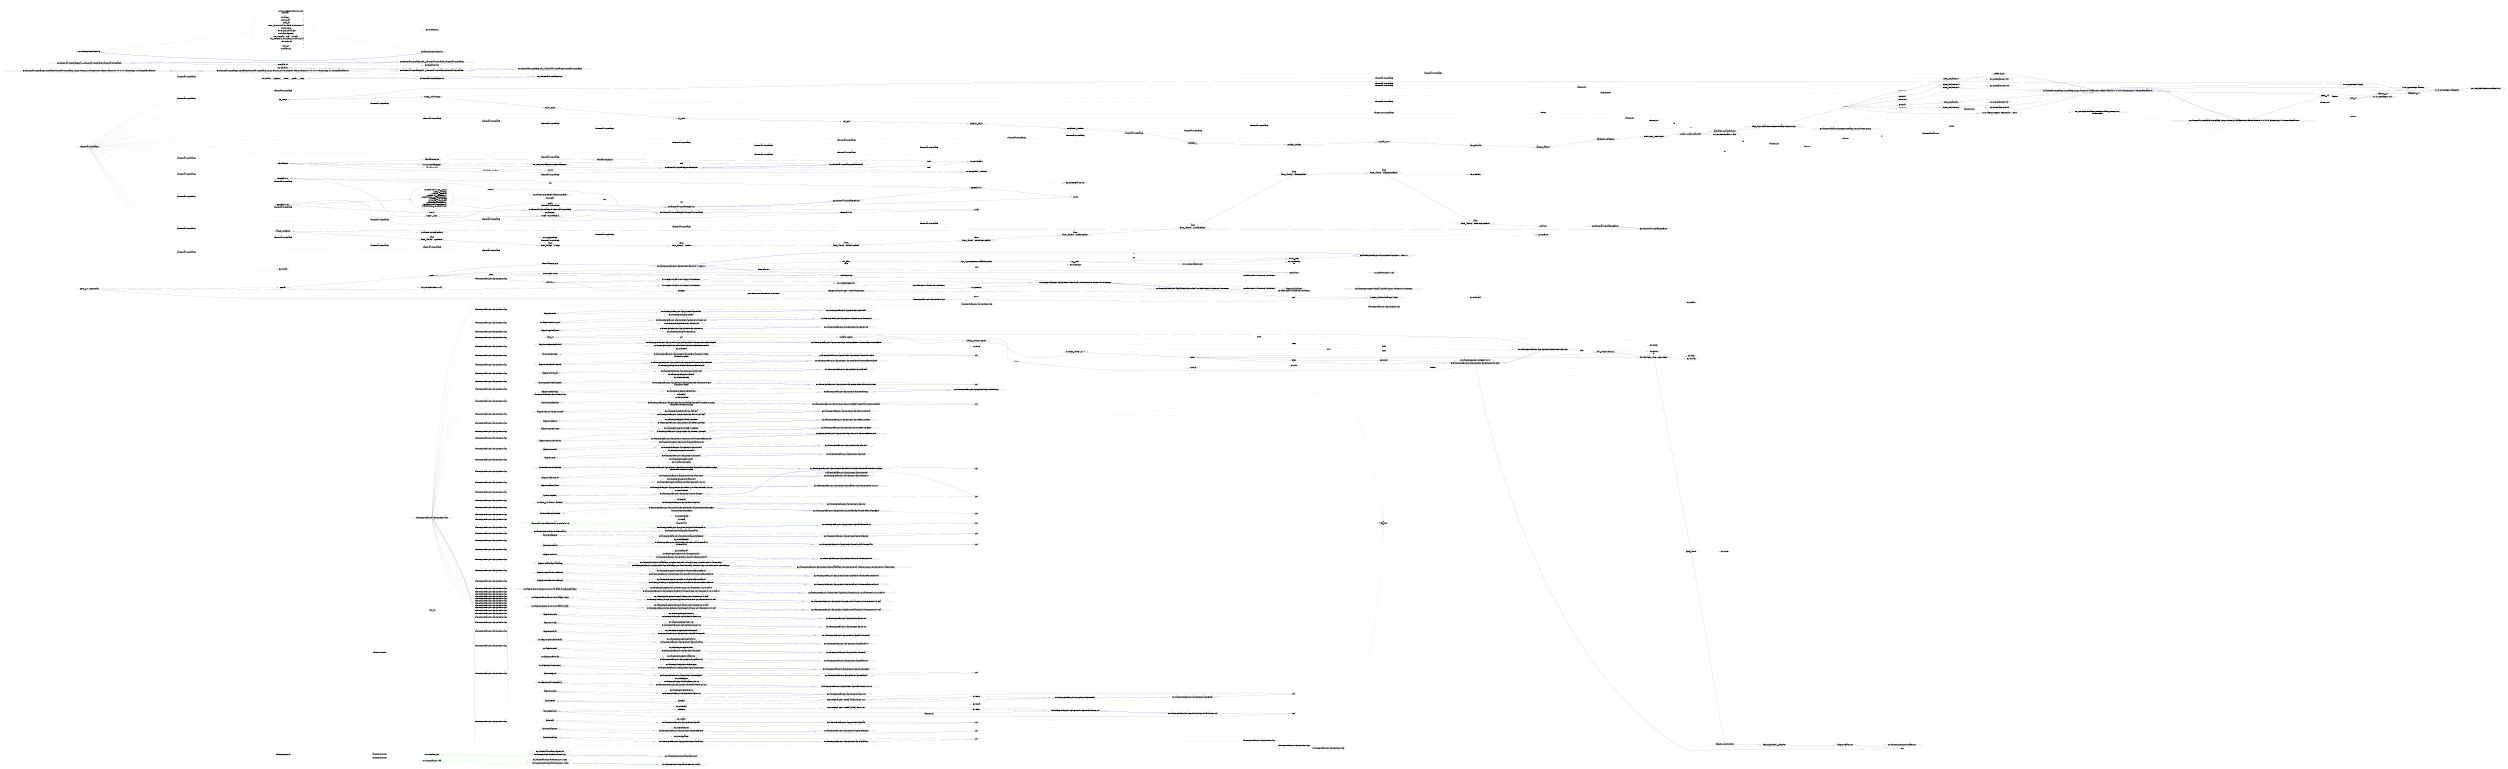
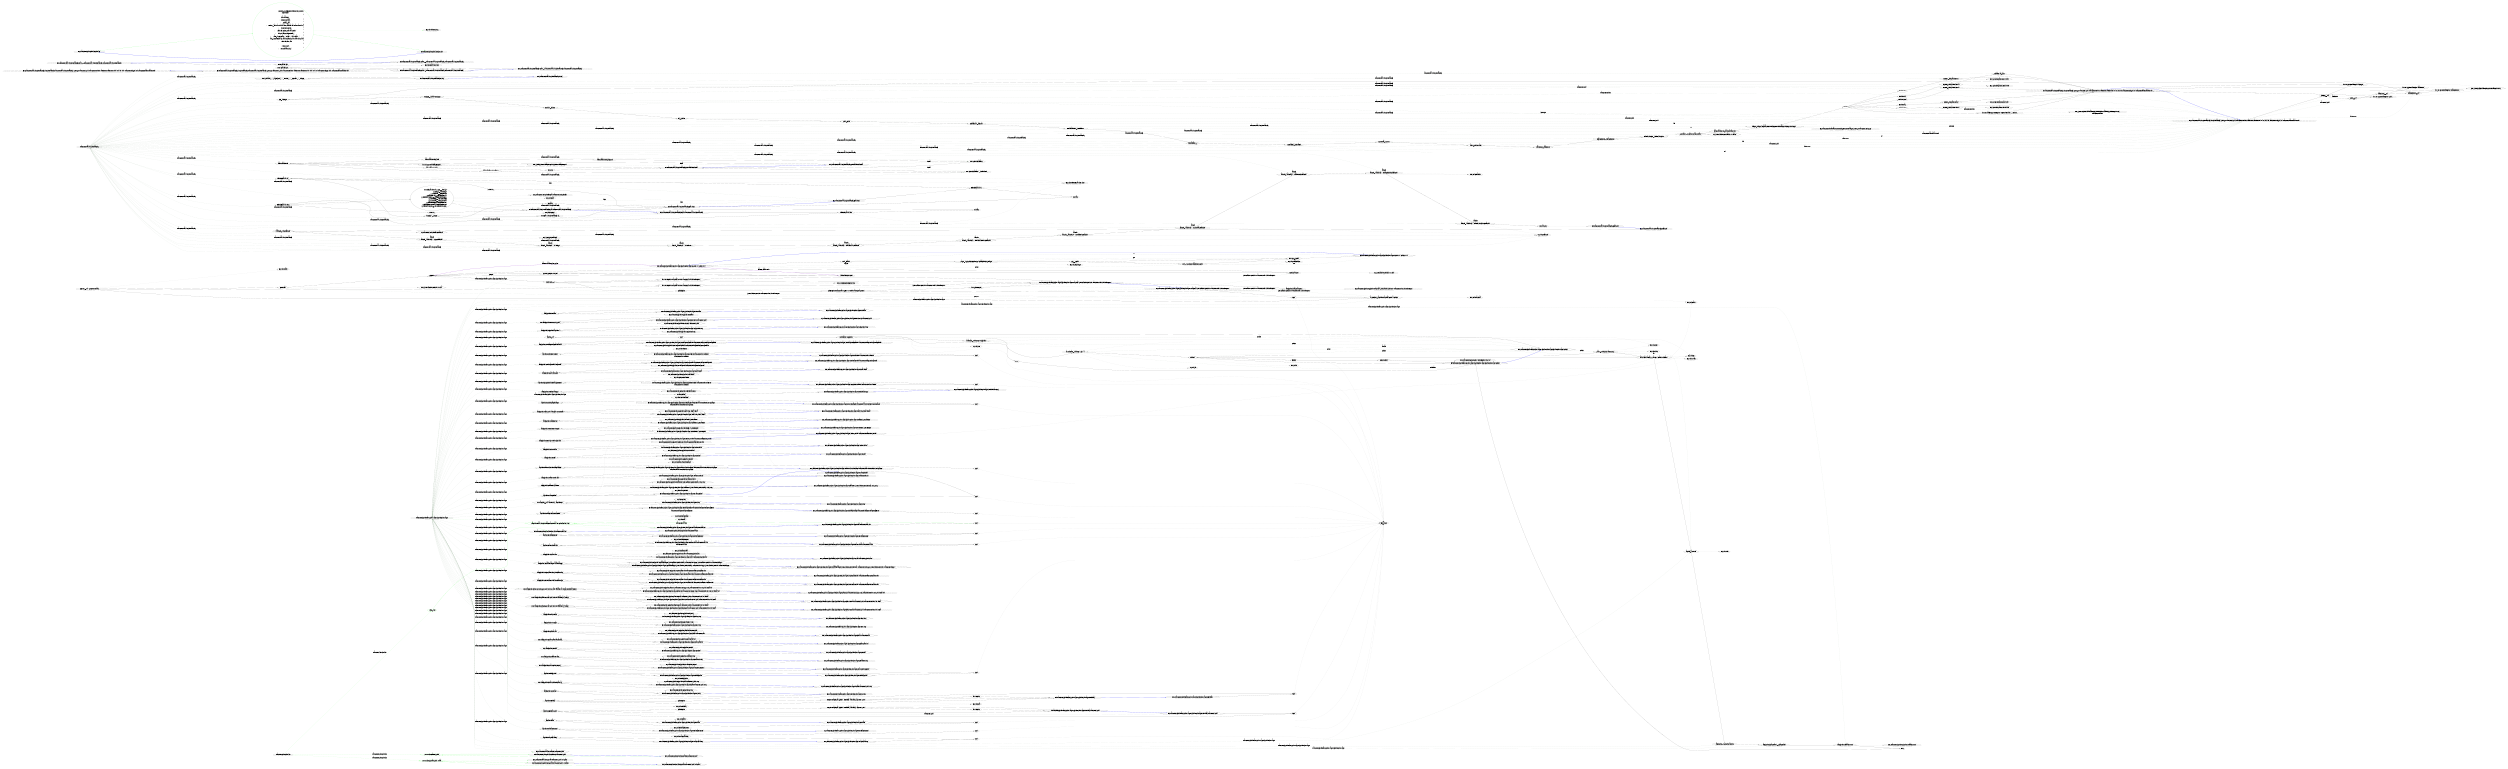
edge "QuantConnect.Data.SubscriptionDataConfig" -> "Increment = TimeSpan.FromMinutes(1)": label "QuantConnect.System.SubscriptionDataConfig" -> "QuantConnect.Data.SubscriptionDataConfig"
edge "QuantConnect.Data.SubscriptionDataConfig" -> "Entry Unk.IsIterable": now "QuantConnect.Data.SubscriptionDataConfig" -> "DataTimeZone = dataTimeZone"
